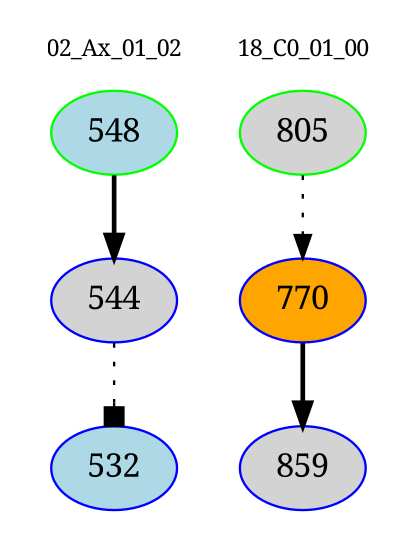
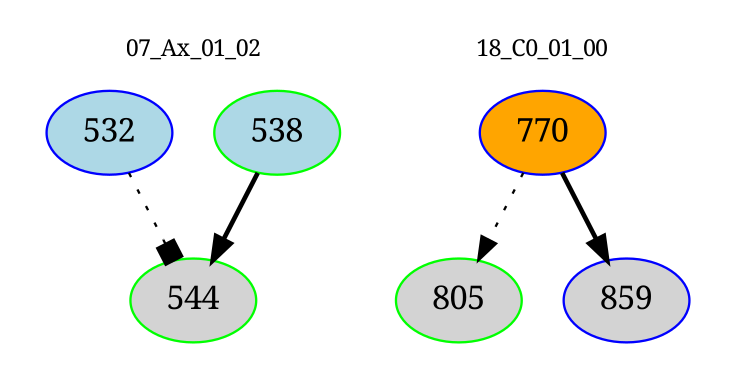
cluster "02_Ax_01_02": label "02_Ax_01_02" -> "07_Ax_01_02"
node "548": label "548" -> "538"
edge "805" -> "770": reversed
node "544": color blue -> green
edge "544" -> "532": reversed
